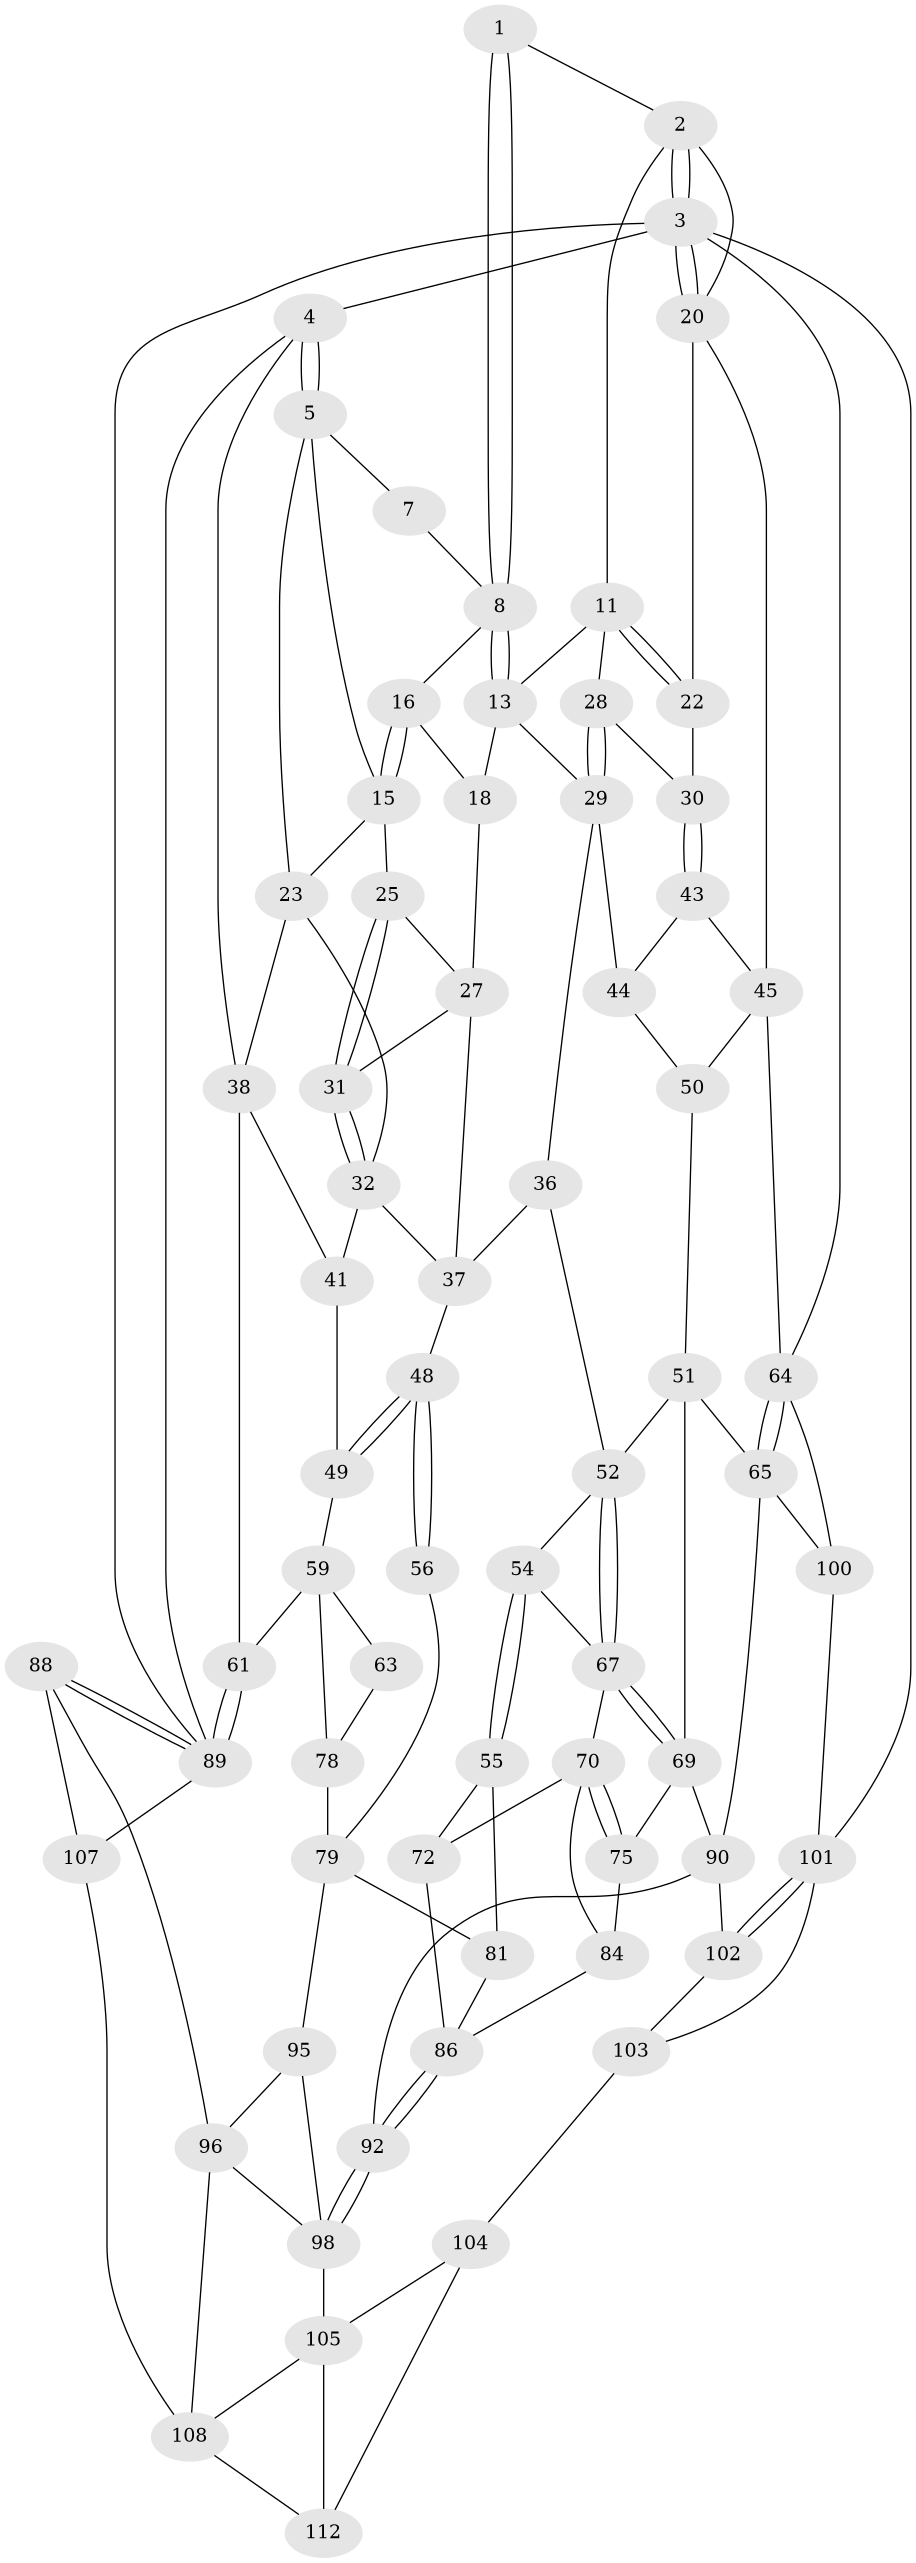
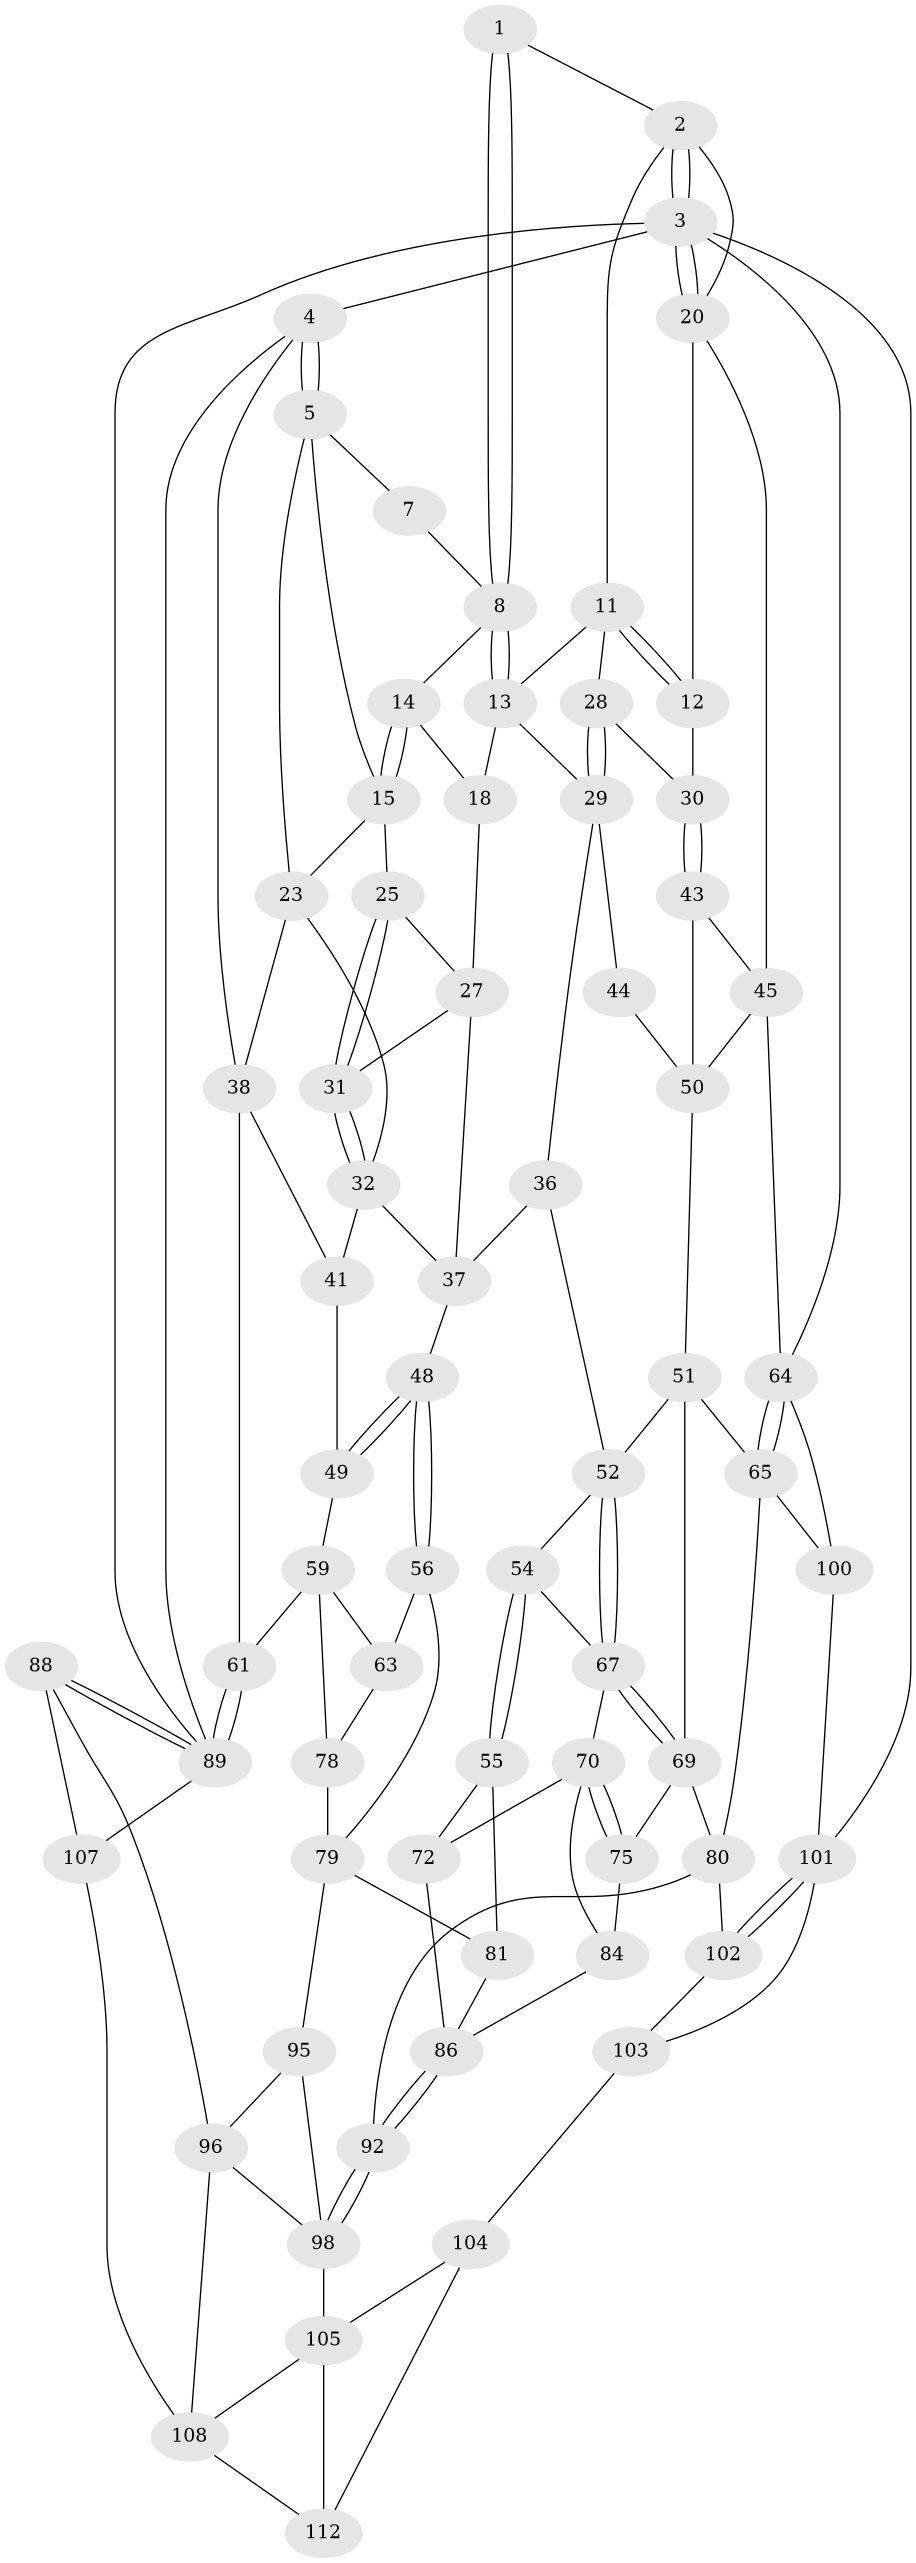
node "16": label "16" -> "14"
node "22": label "22" -> "12"
edge "43" -- "44": now "43" -- "50"
edge "56" -- "63": added
node "90": label "90" -> "80"
